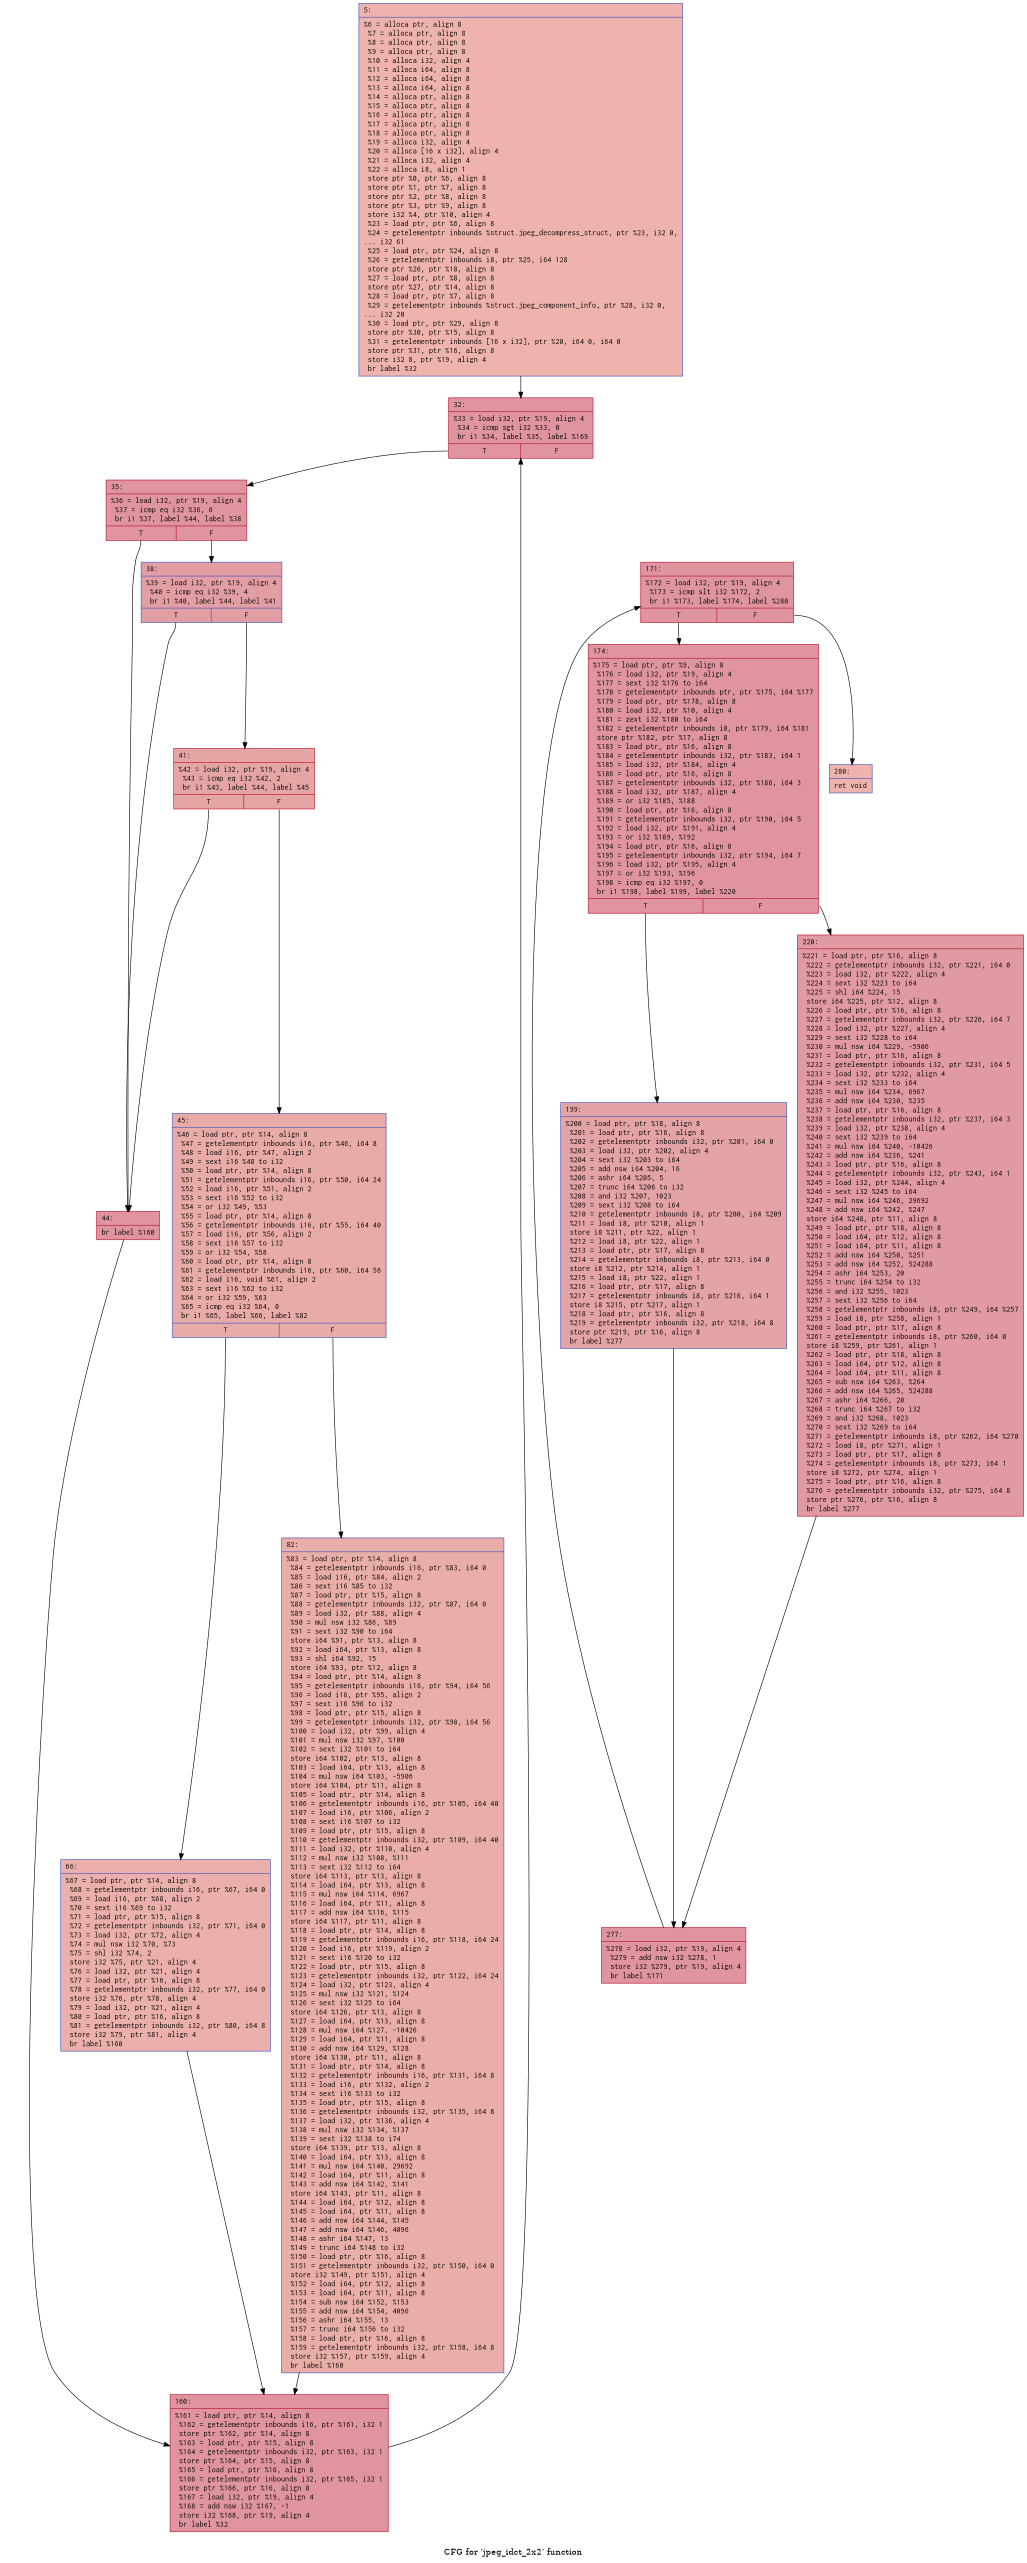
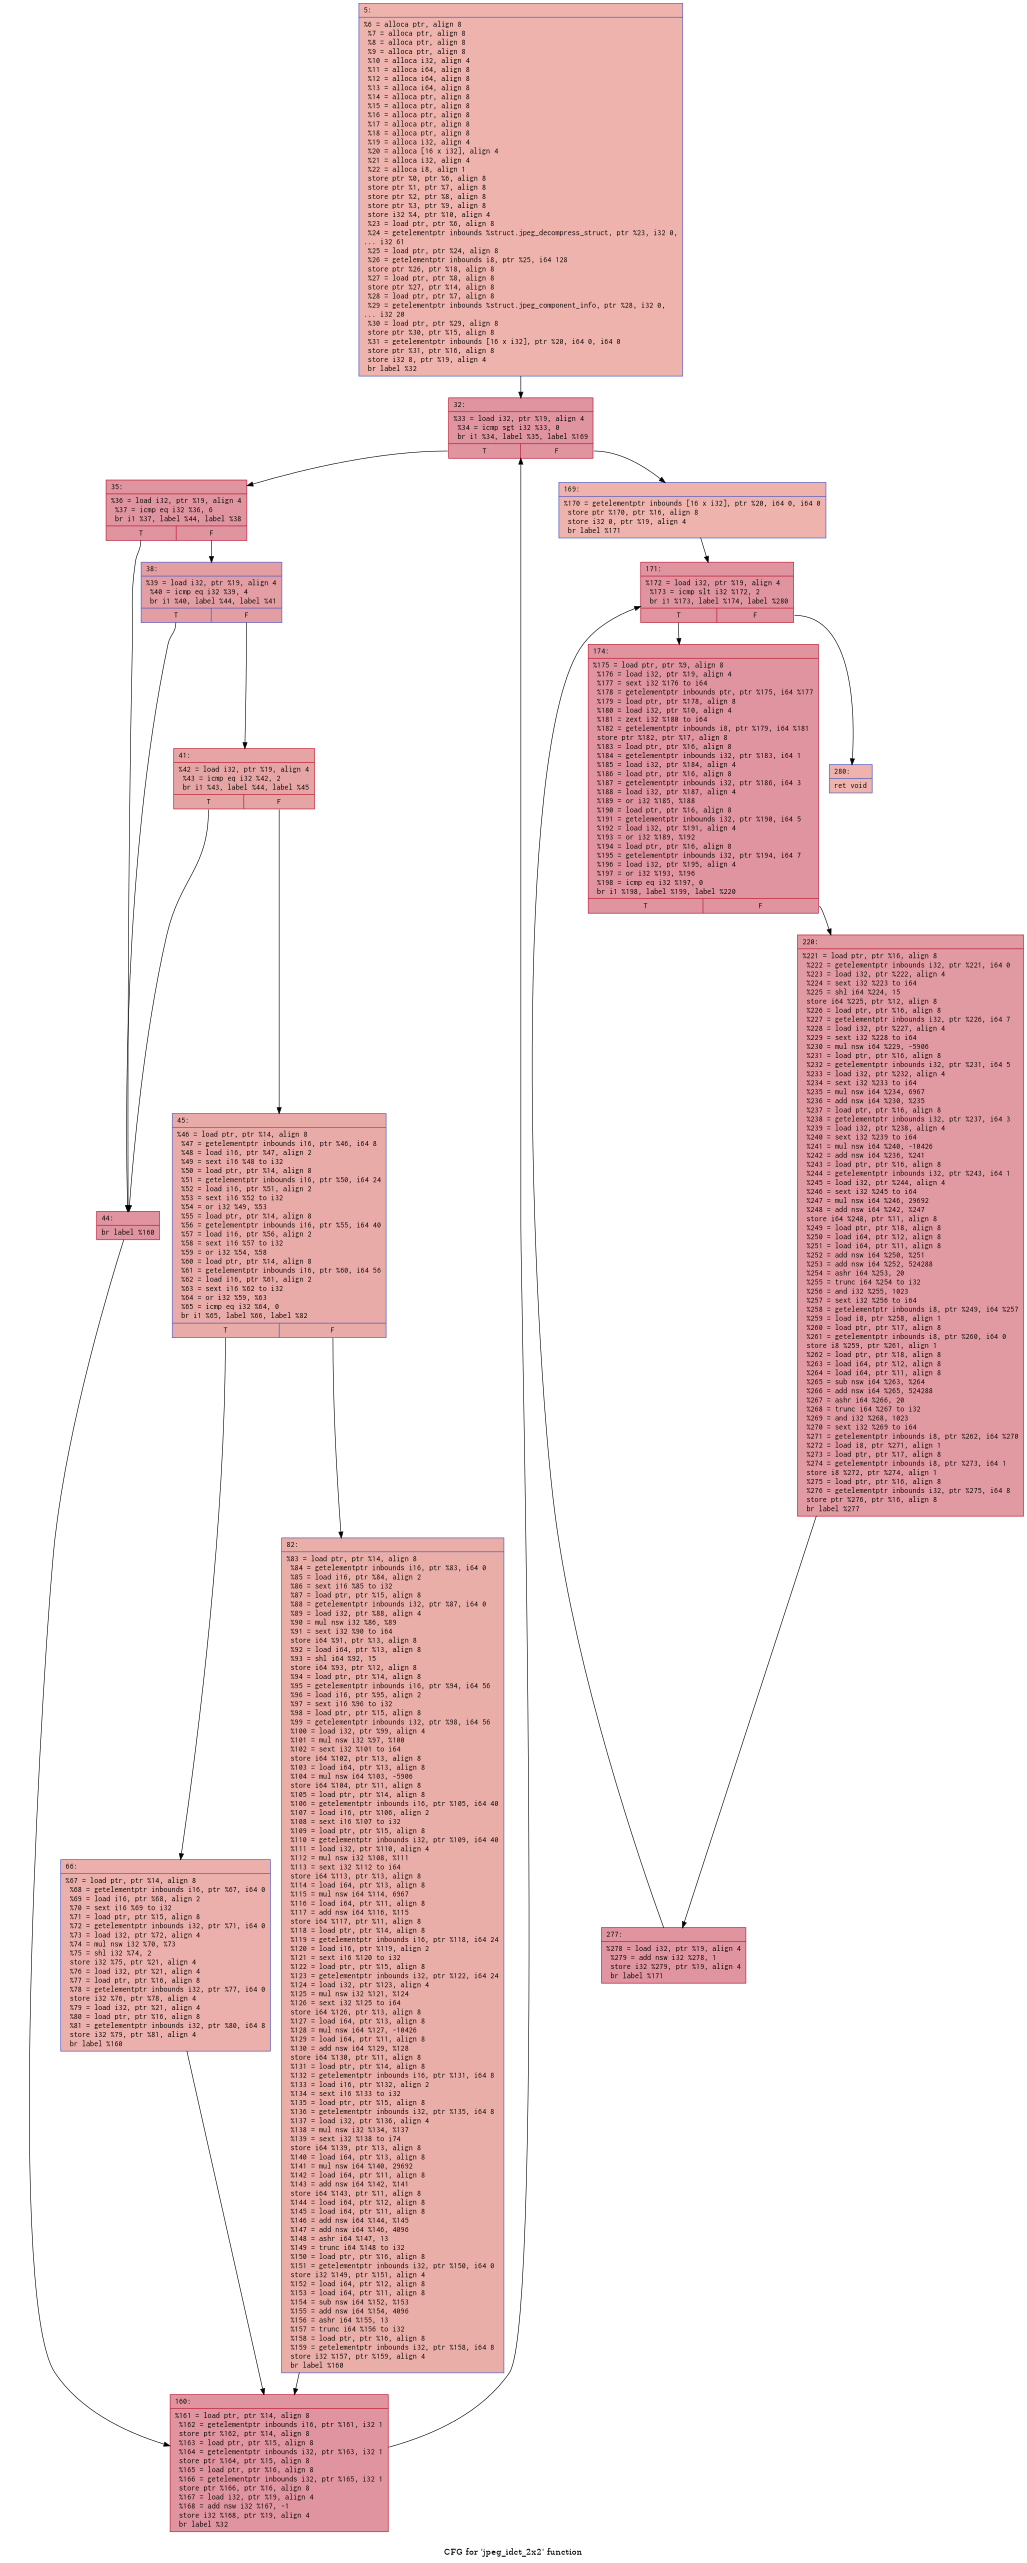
node "169:": added
node "199:": removed
node "45:": text "%62 = load i16, void %61, align 2" -> "%62 = load i16, ptr %61, align 2"
